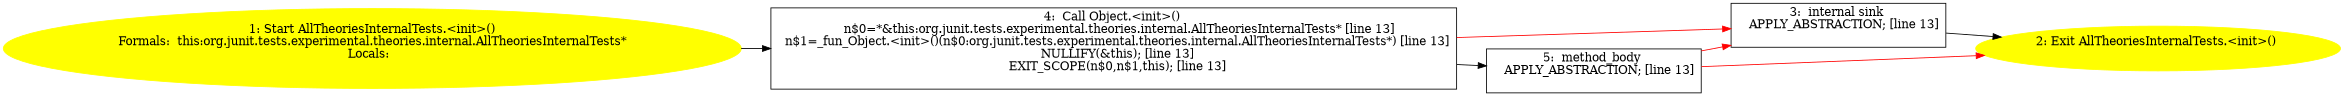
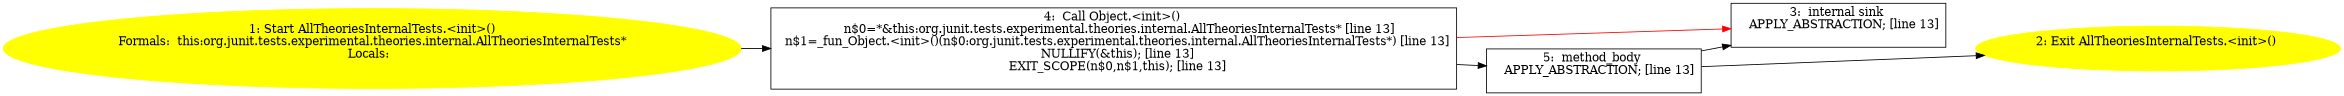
edge "3:  internal sink APPLY_ABSTRACTION; [line 13]" -> "2: Exit AllTheoriesInternalTests.<init>()": removed
edge "5:  method_body APPLY_ABSTRACTION; [line 13]" -> "3:  internal sink APPLY_ABSTRACTION; [line 13]": color red -> black
edge "5:  method_body APPLY_ABSTRACTION; [line 13]" -> "2: Exit AllTheoriesInternalTests.<init>()": color red -> black
